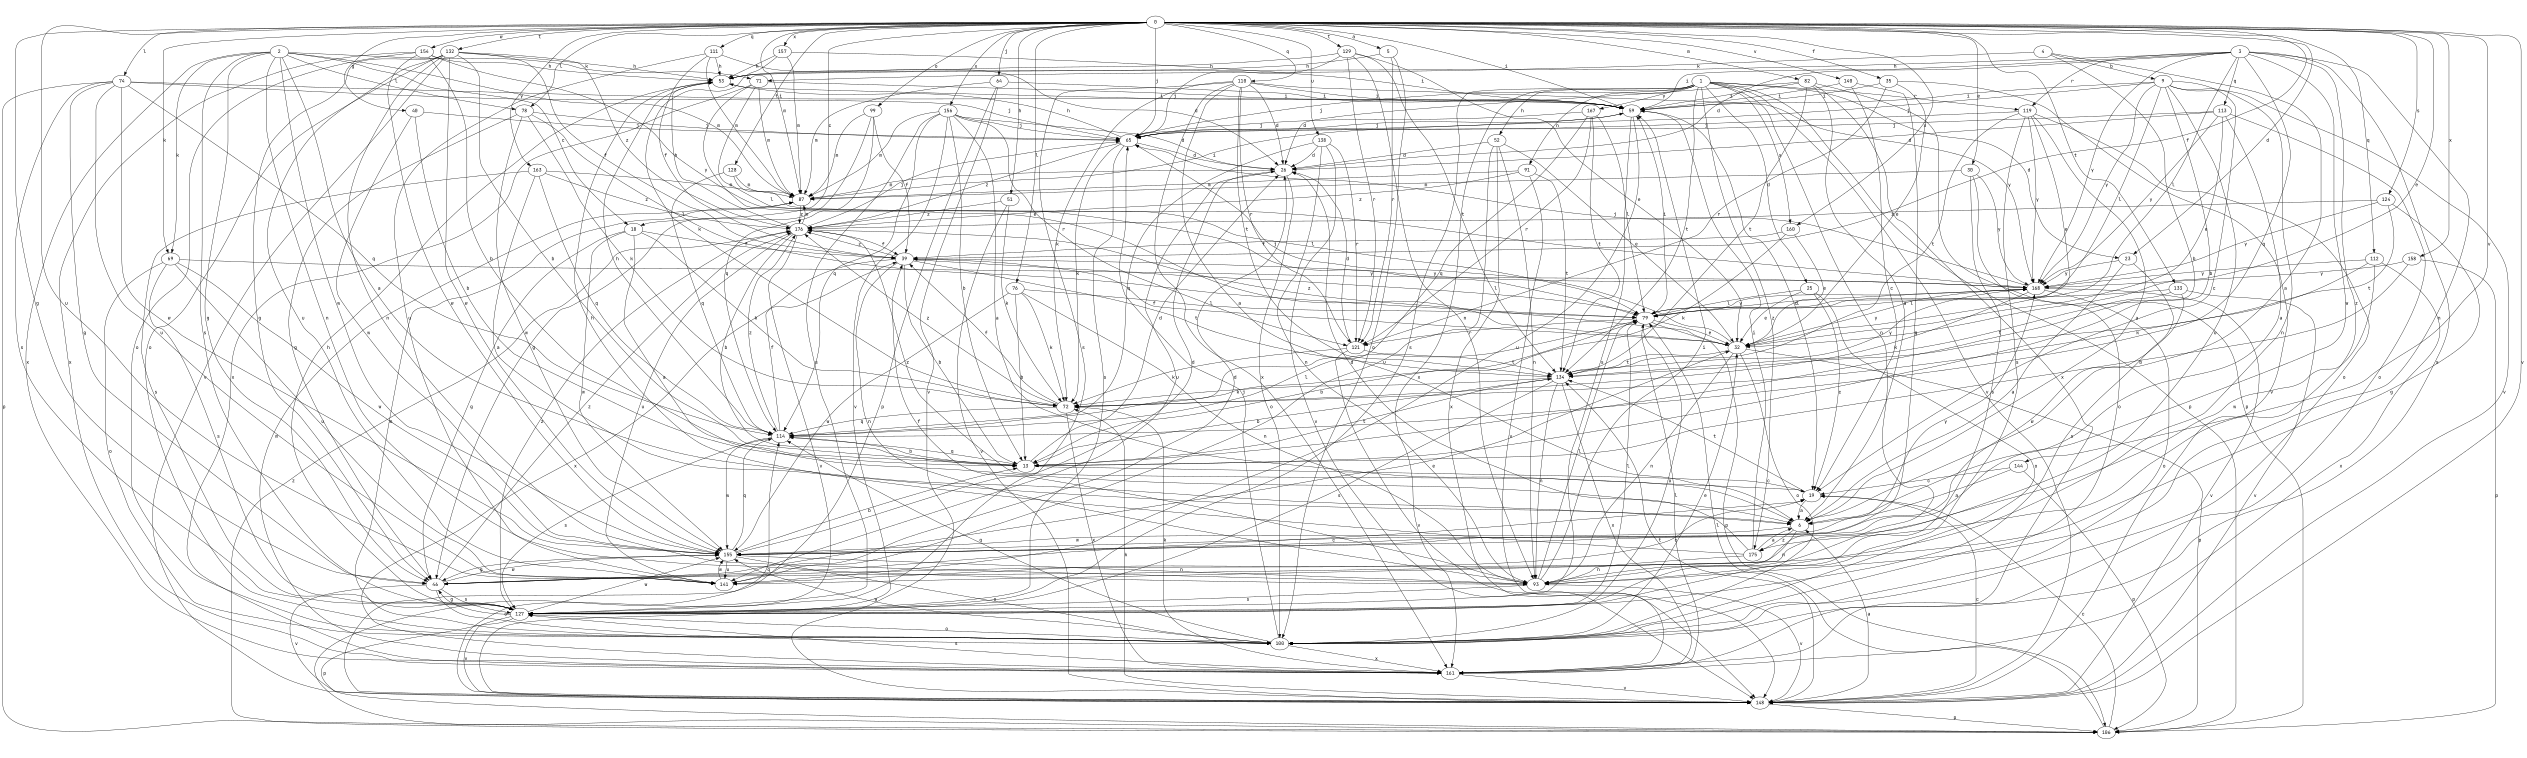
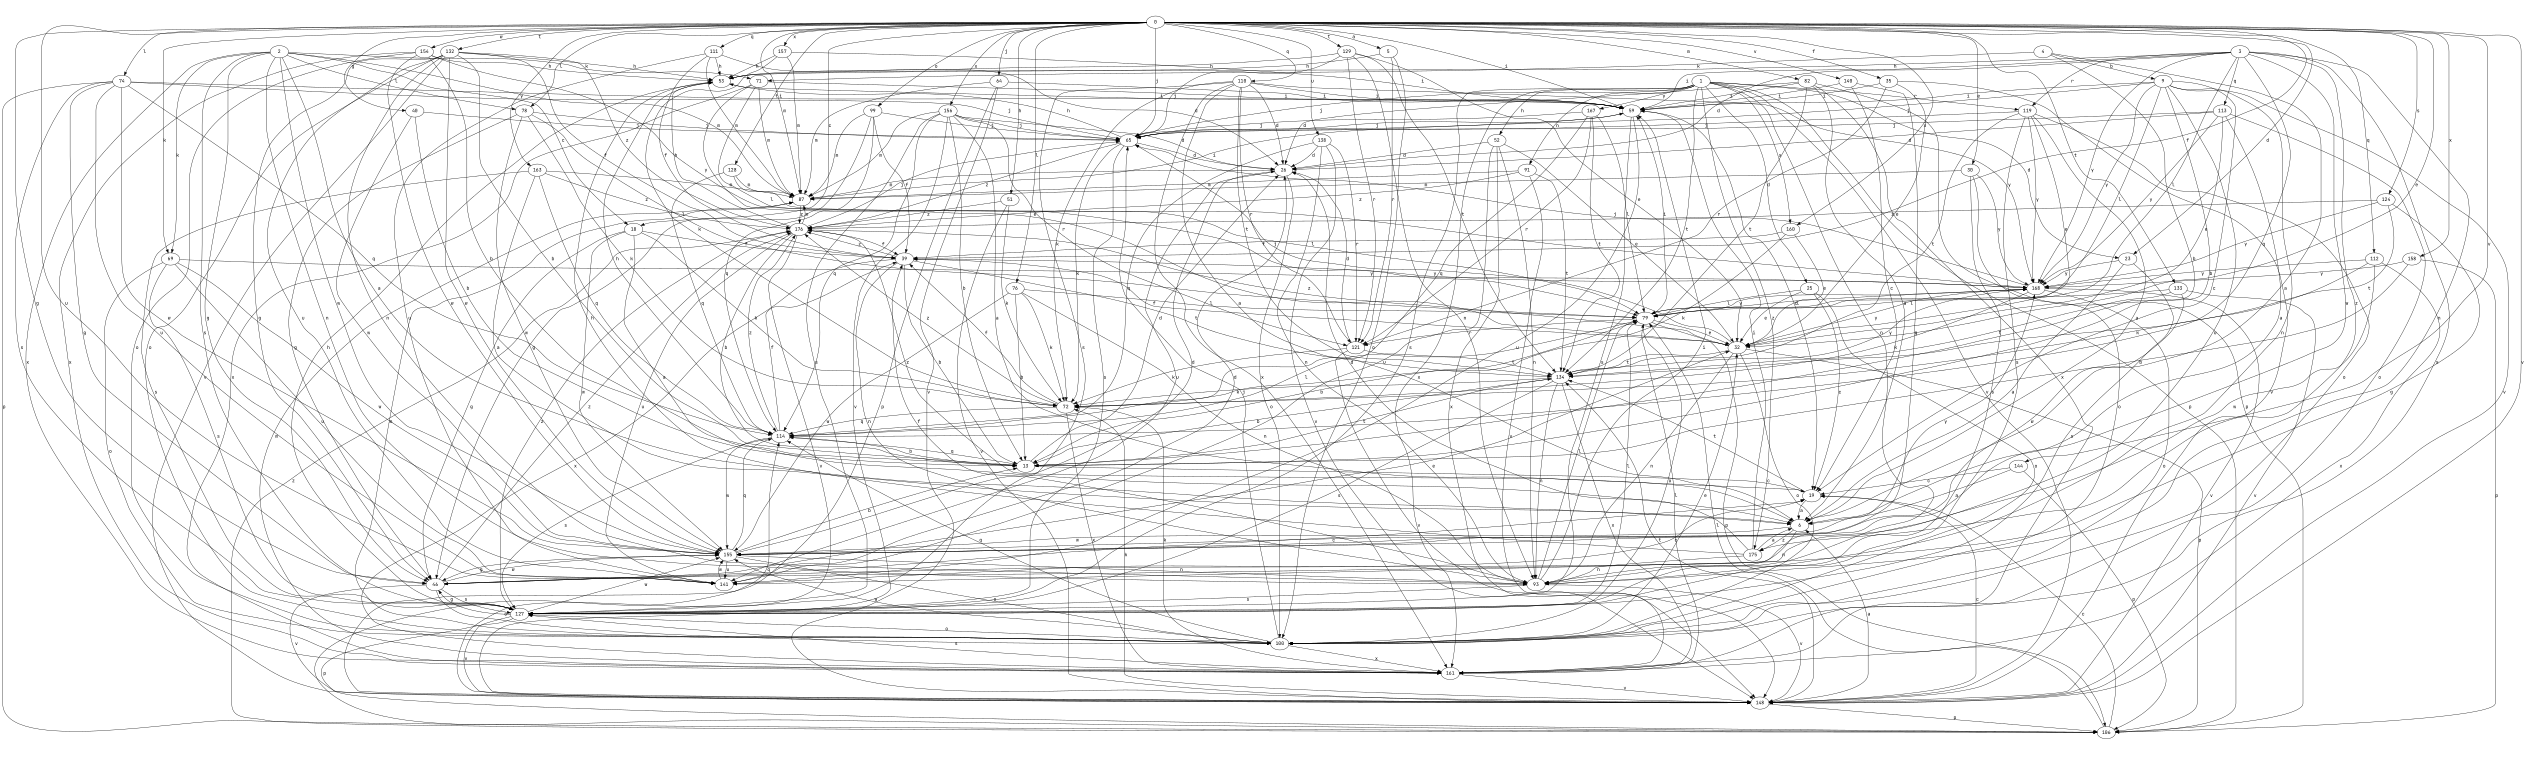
edge "99" -> "65": added, label "j"
edge "39" -> "79": removed, label "l"
